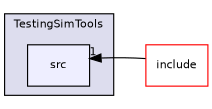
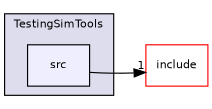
edge "include" -> "src": reversed
